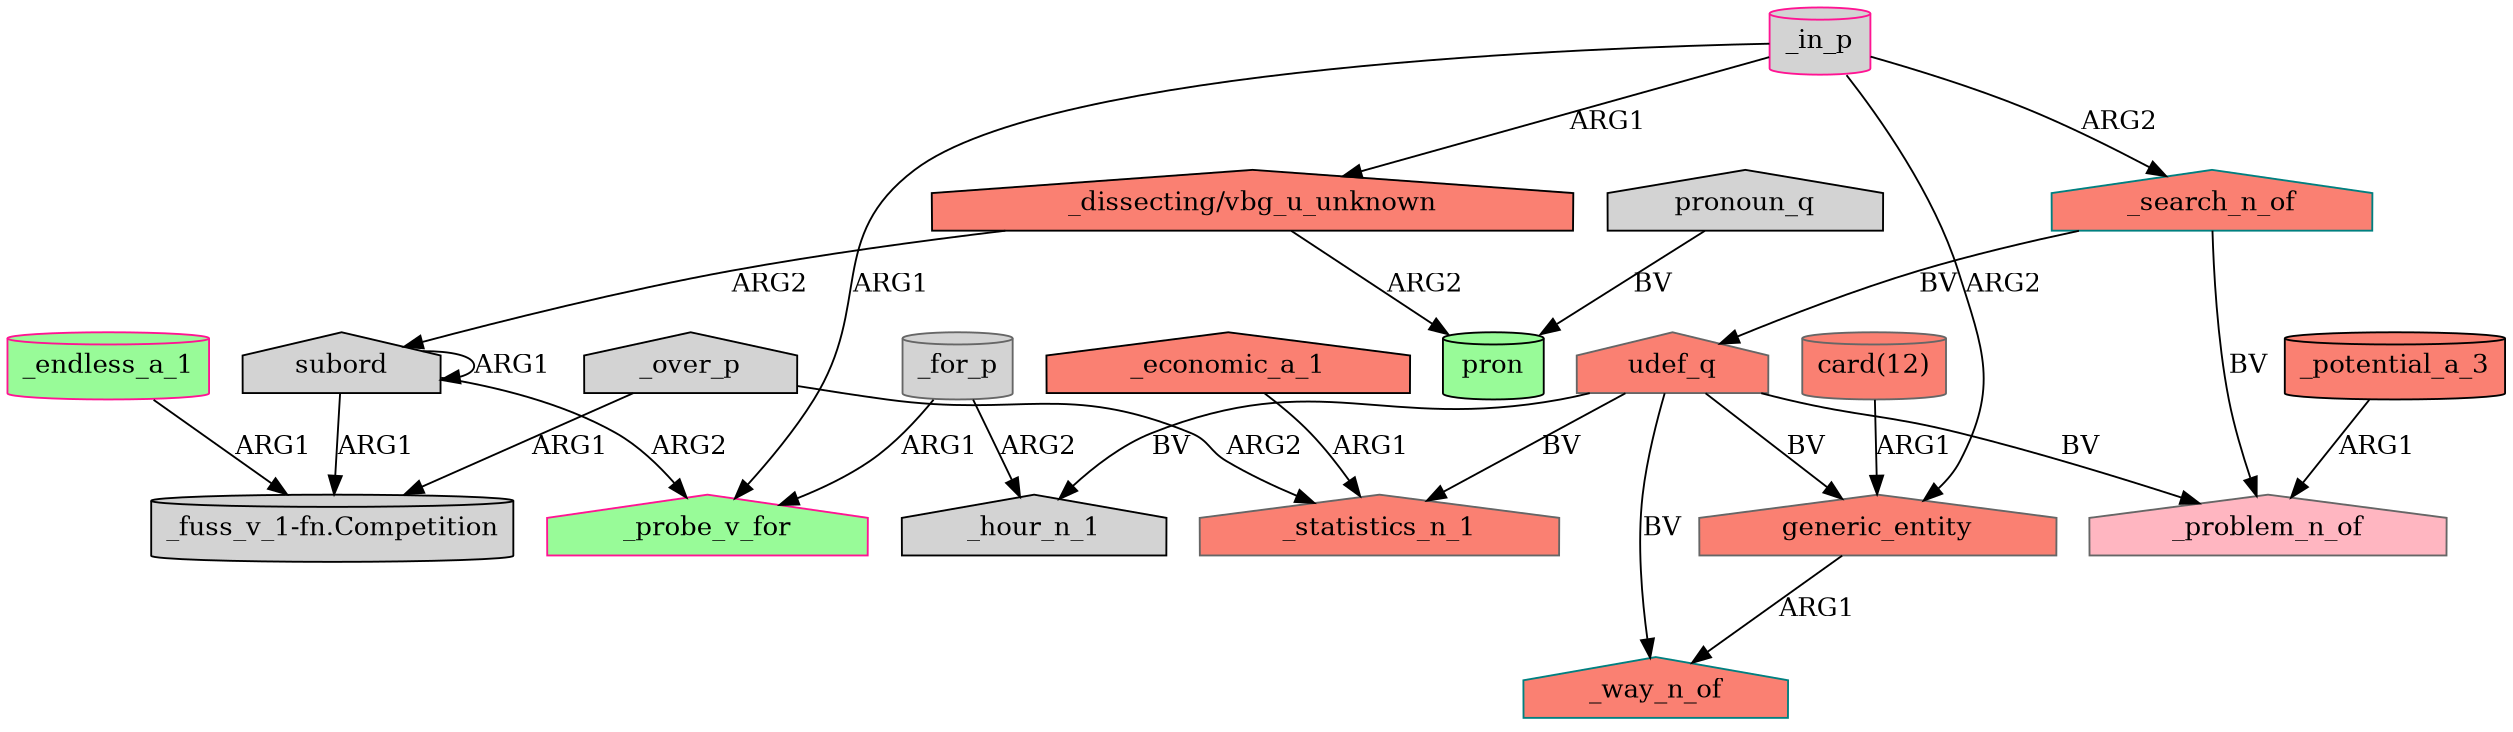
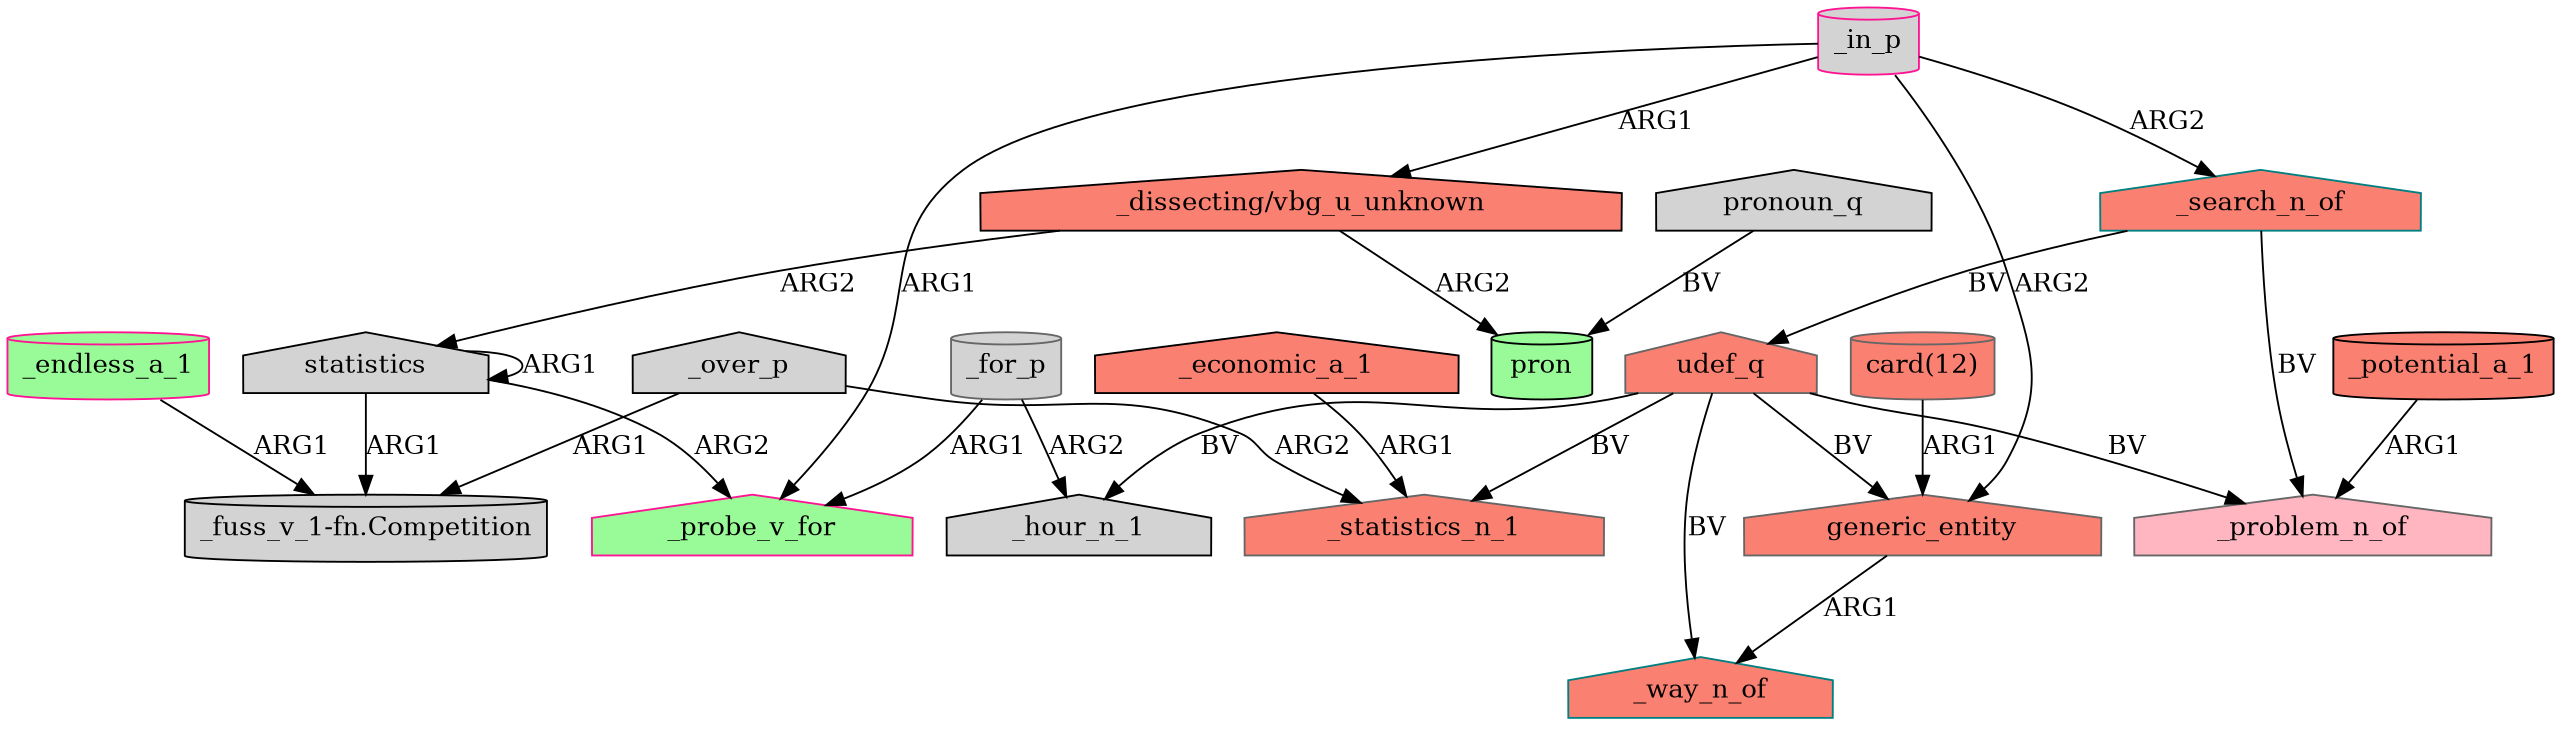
node "subord": label "subord" -> "statistics"
node "_potential_a_3": label "_potential_a_3" -> "_potential_a_1"
